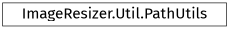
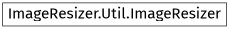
node "ImageResizer.Util.PathUtils": label "ImageResizer.Util.PathUtils" -> "ImageResizer.Util.ImageResizer"
